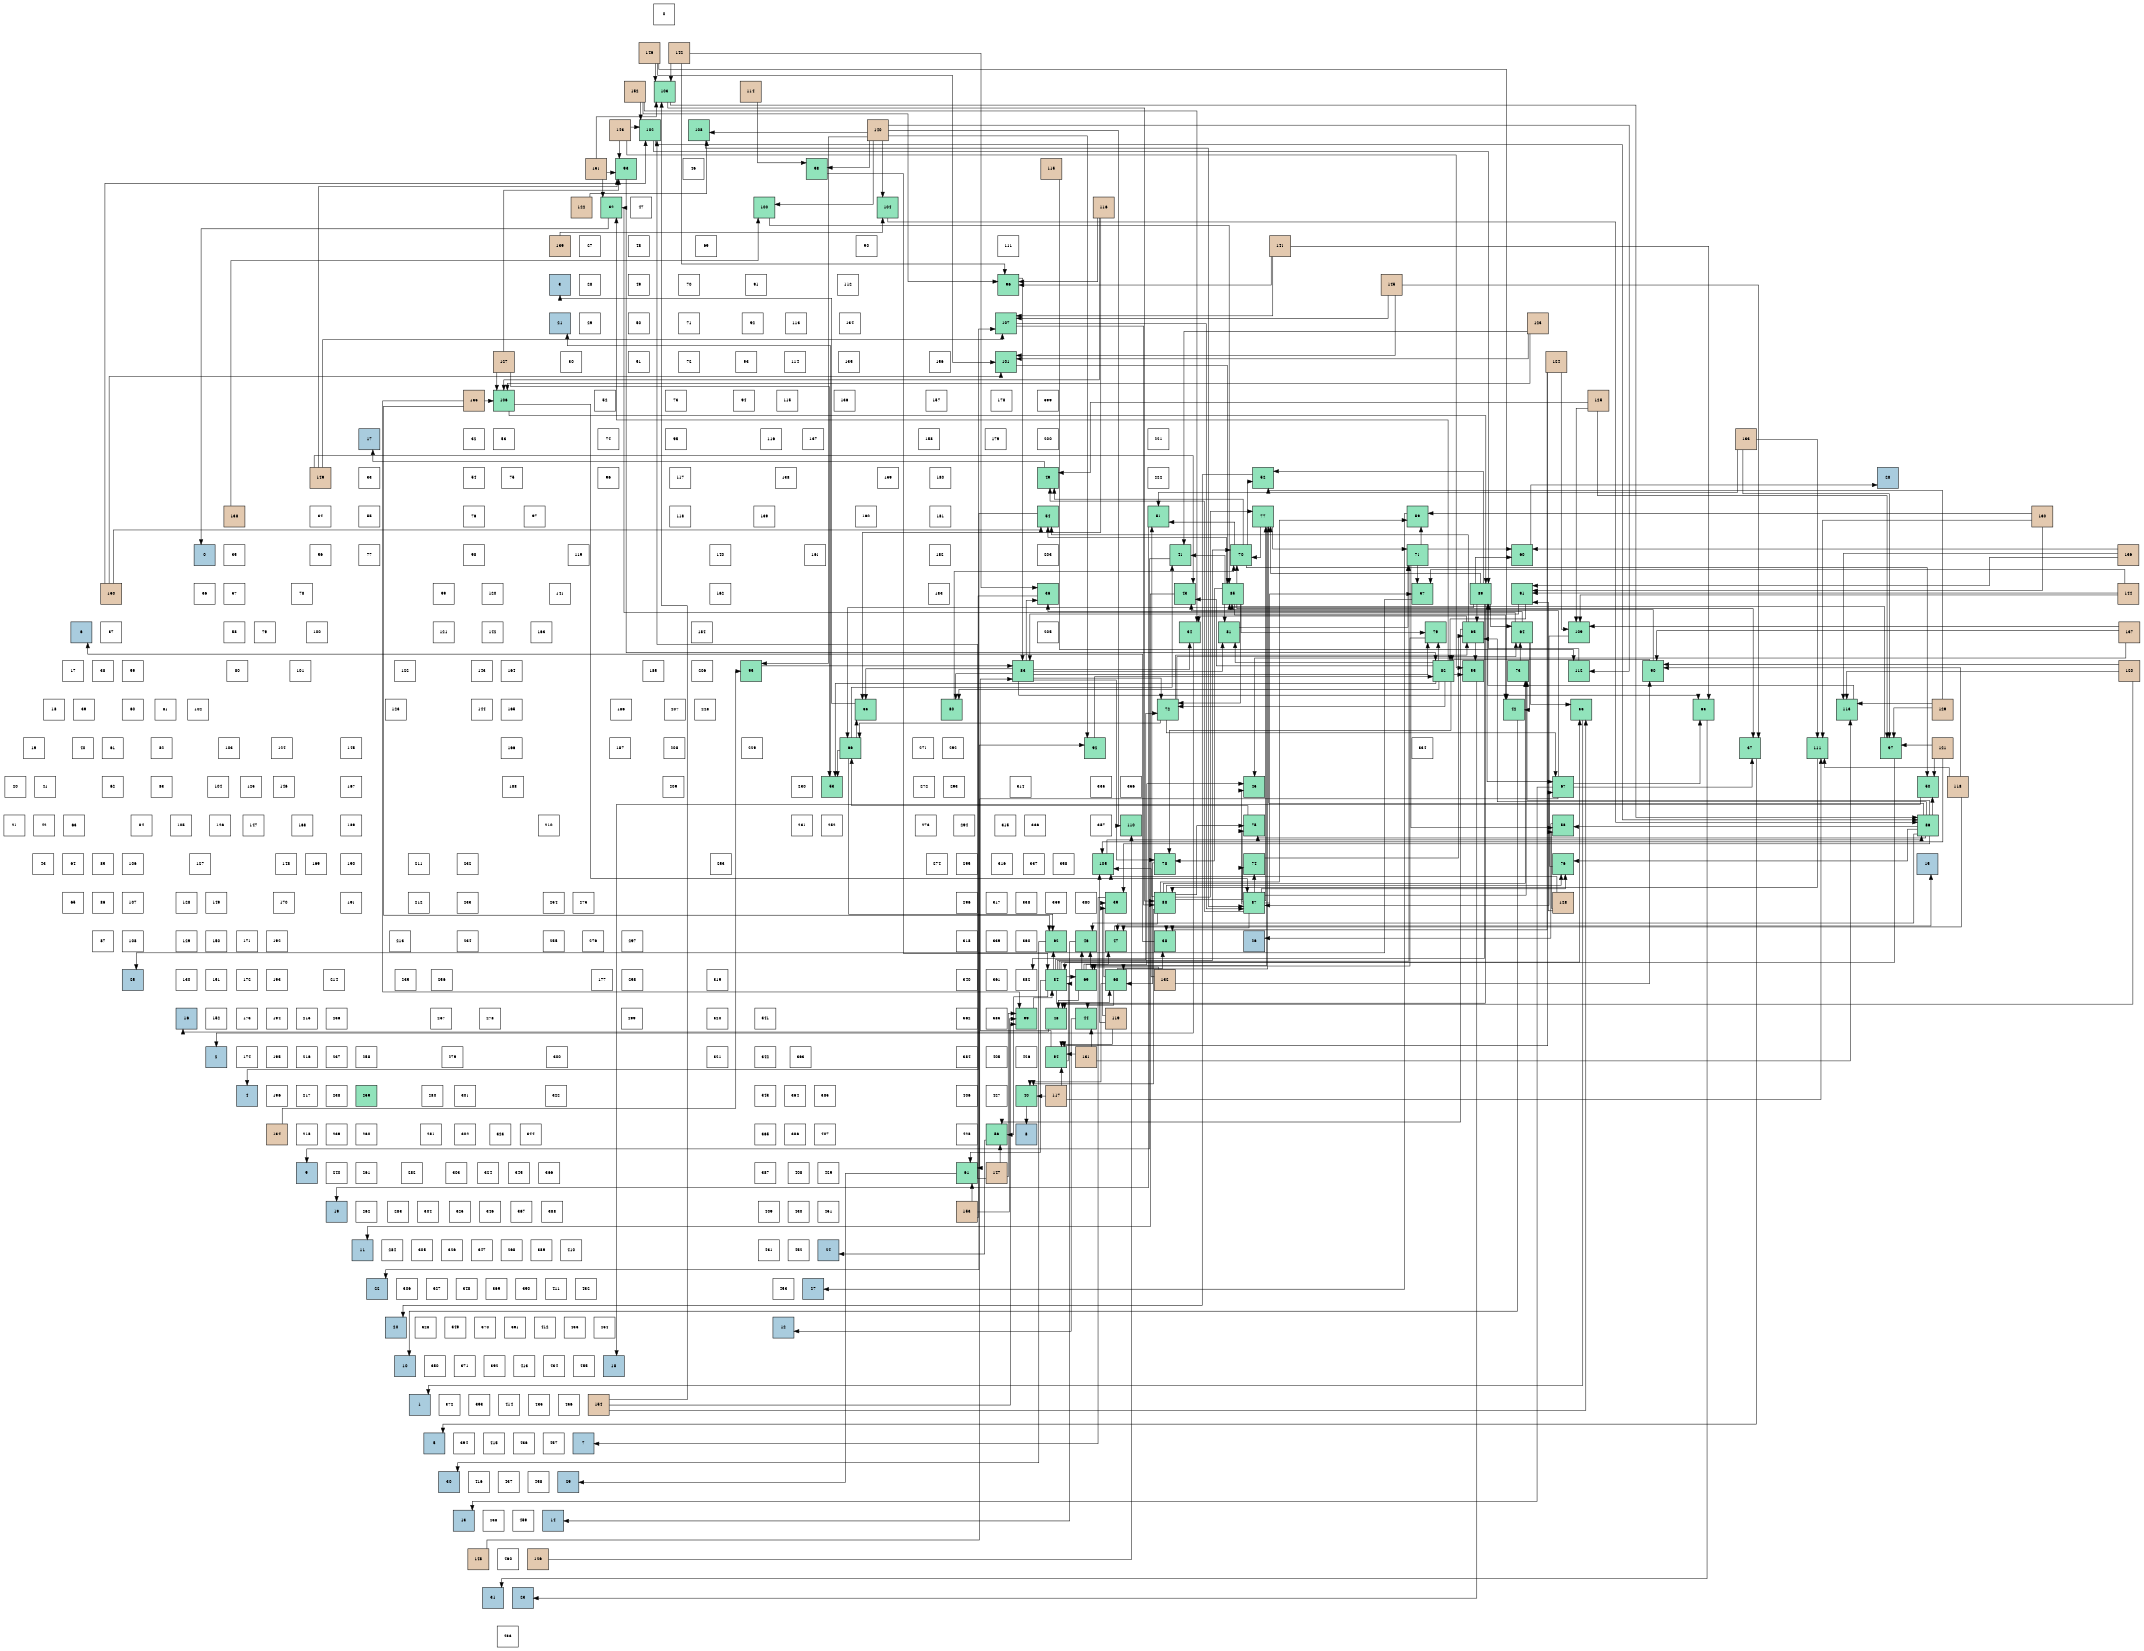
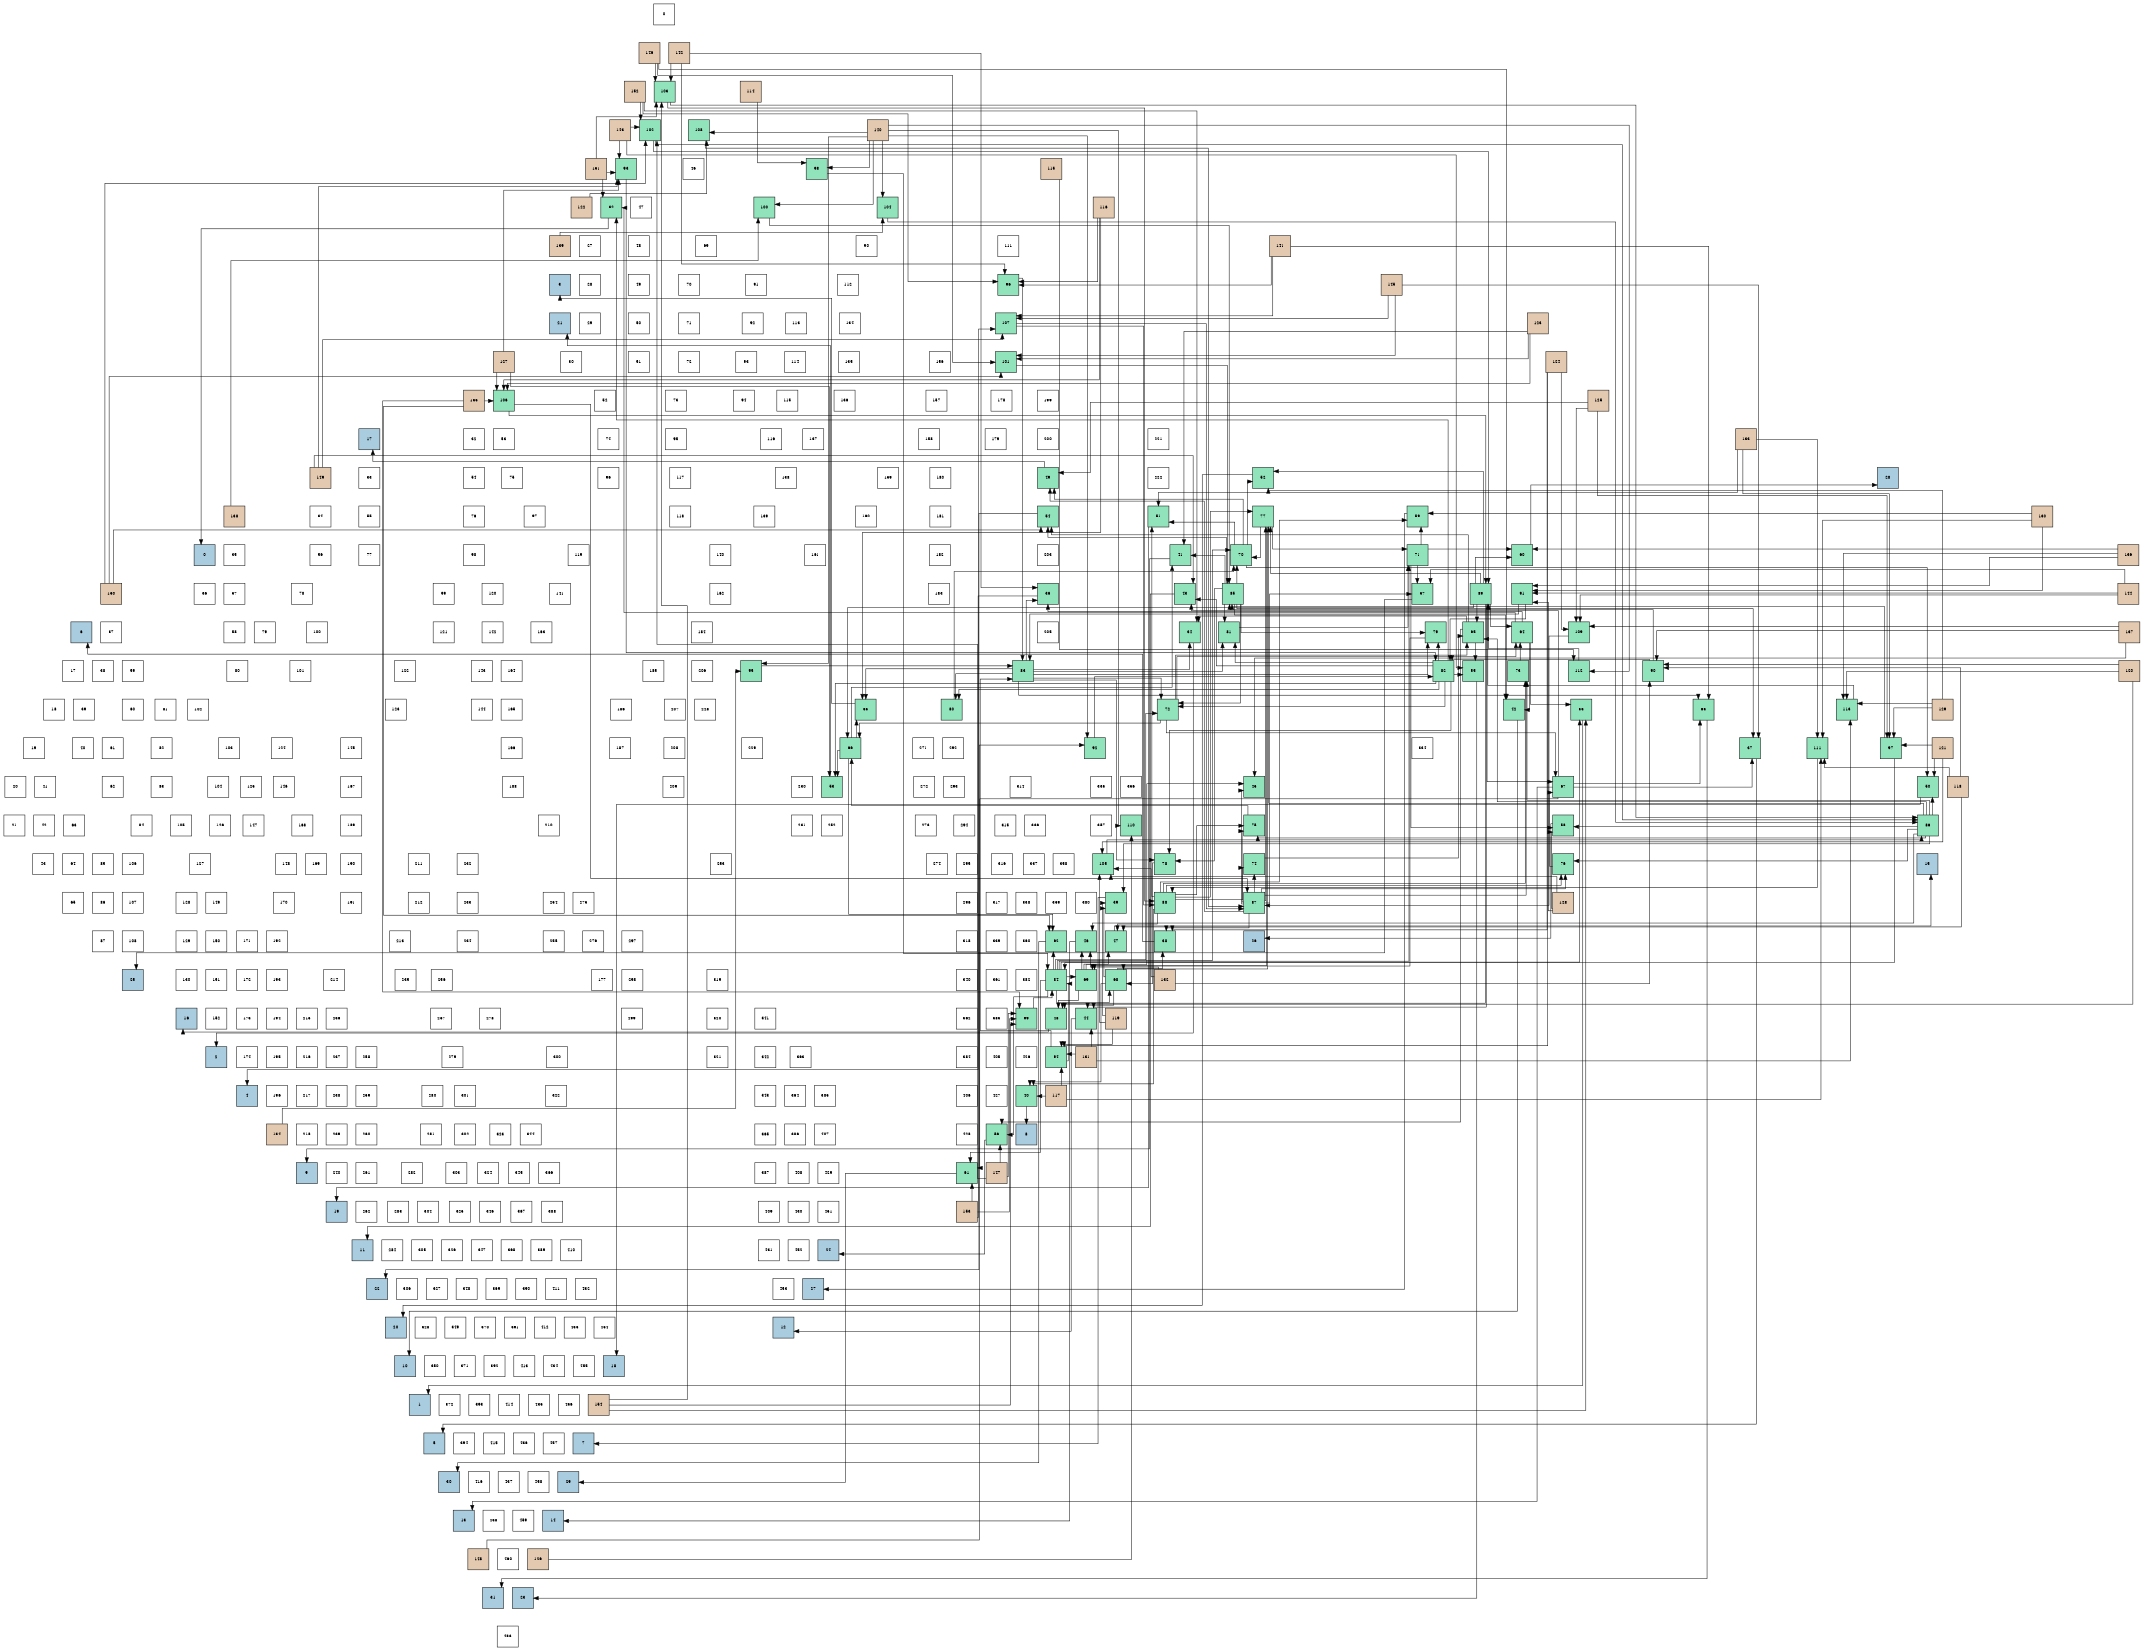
node "599": label "599" -> "199"
edge "89" -> "382": now "89" -> "44"
node "259": fillcolor #91e3bb -> #ffffff
node "268": label "268" -> "368"
